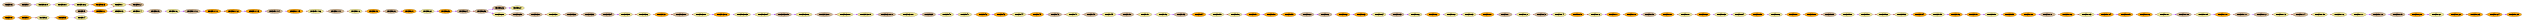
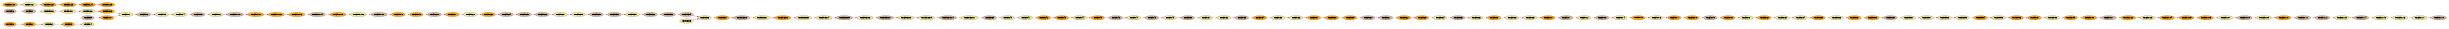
edge "test39_10" -> "test39_13": now "test39_12" -> "test39_13"
node "test39_18": fillcolor khaki -> orange
edge "test39_25" -> "test39_28": now "test39_27" -> "test39_28"
edge "test39_34" -> "test39_35": now "test39_34" -> "test39_36"
edge "test39_56" -> "test39_57": color purple -> brown
node "test39_119": removed
